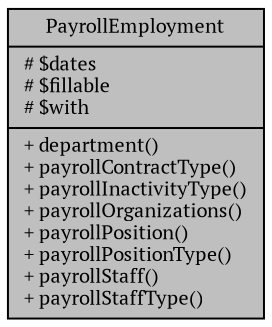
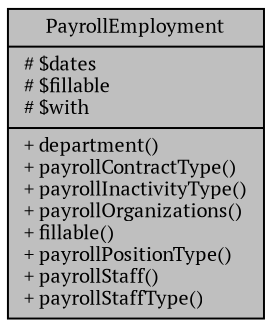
node "PayrollEmployment": text "+ payrollPosition()" -> "+ fillable()"
